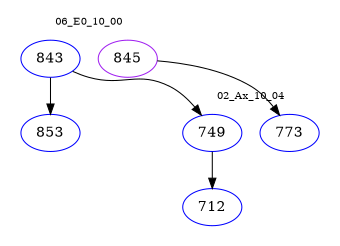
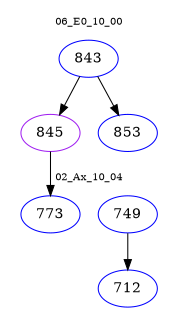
edge "843" -> "749": now "843" -> "845"
